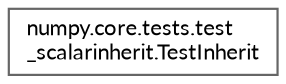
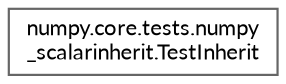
node "numpy.core.tests.test _scalarinherit.TestInherit": label "numpy.core.tests.test _scalarinherit.TestInherit" -> "numpy.core.tests.numpy _scalarinherit.TestInherit"
